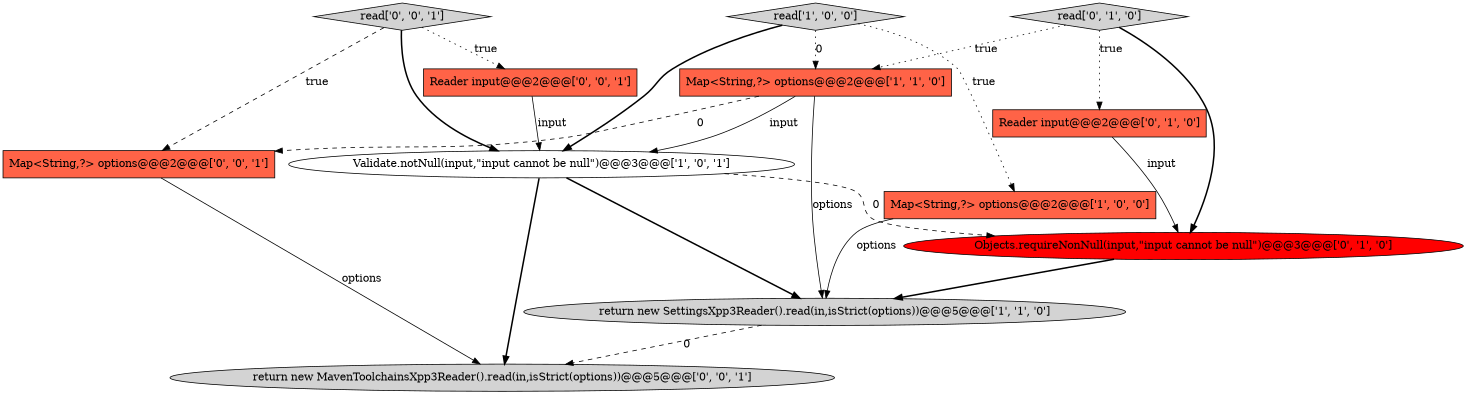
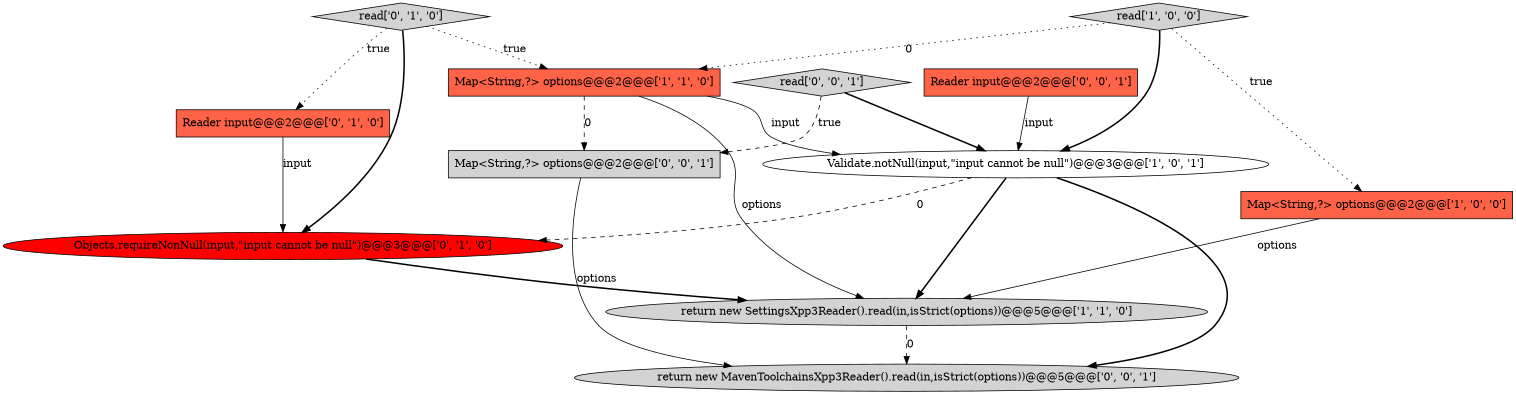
edge "read['0', '0', '1']" -> "Reader input@@@2@@@['0', '0', '1']": removed, label "true"
node "Map<String,?> options@@@2@@@['0', '0', '1']": fillcolor tomato -> lightgray
